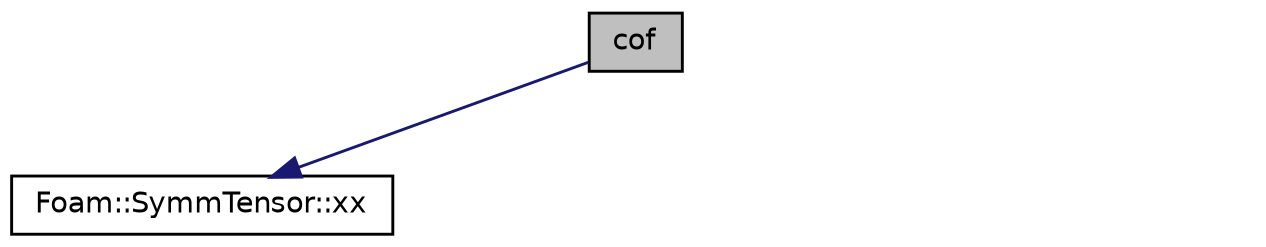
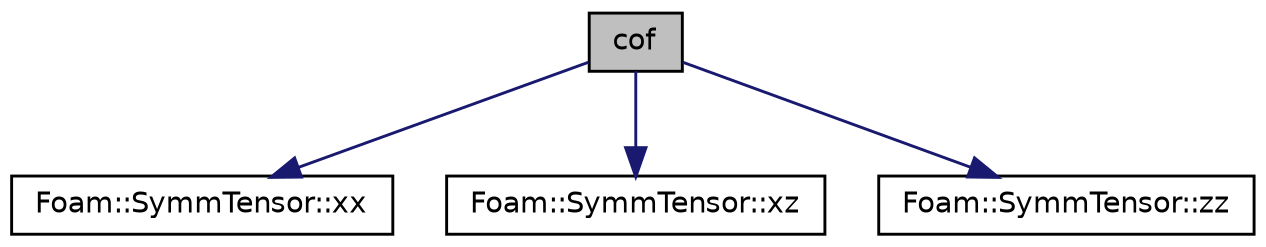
node "Foam::SymmTensor::xz": added
node "Foam::SymmTensor::zz": added
